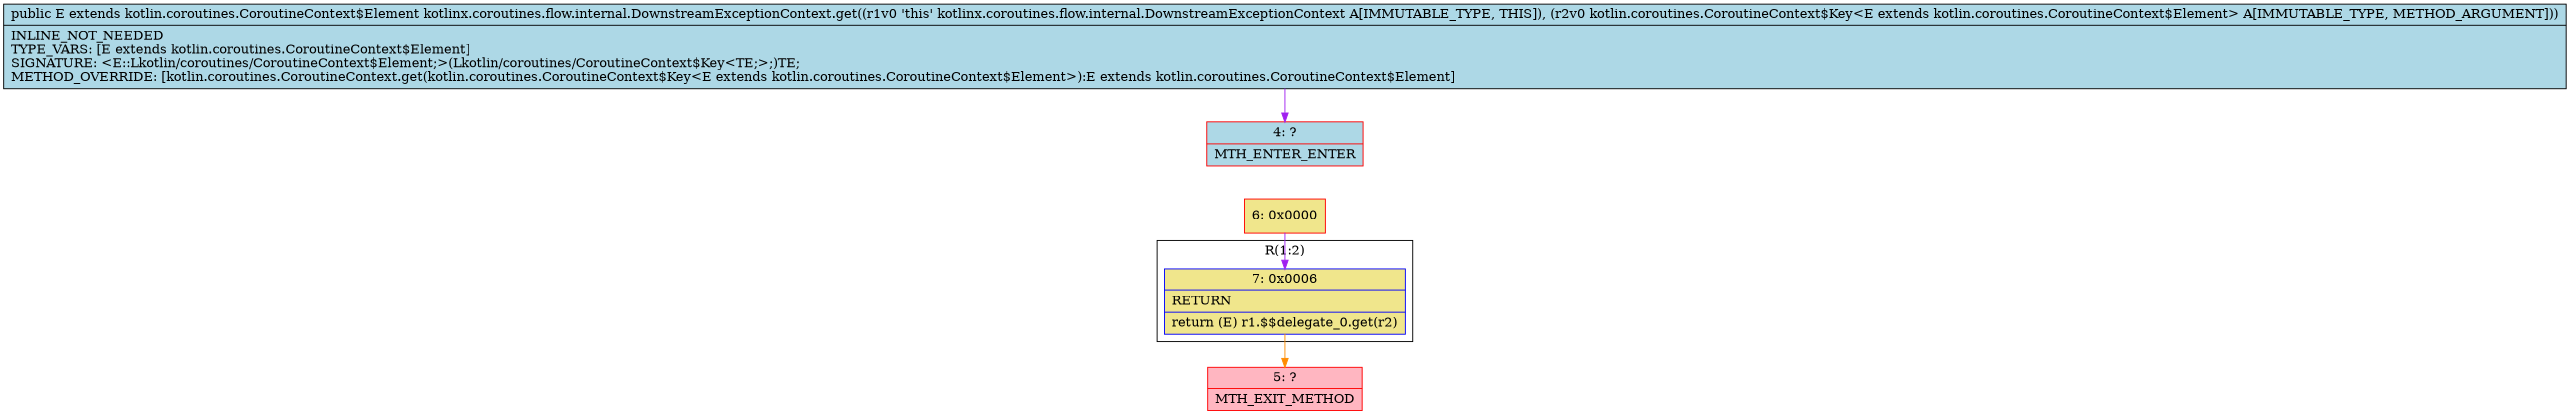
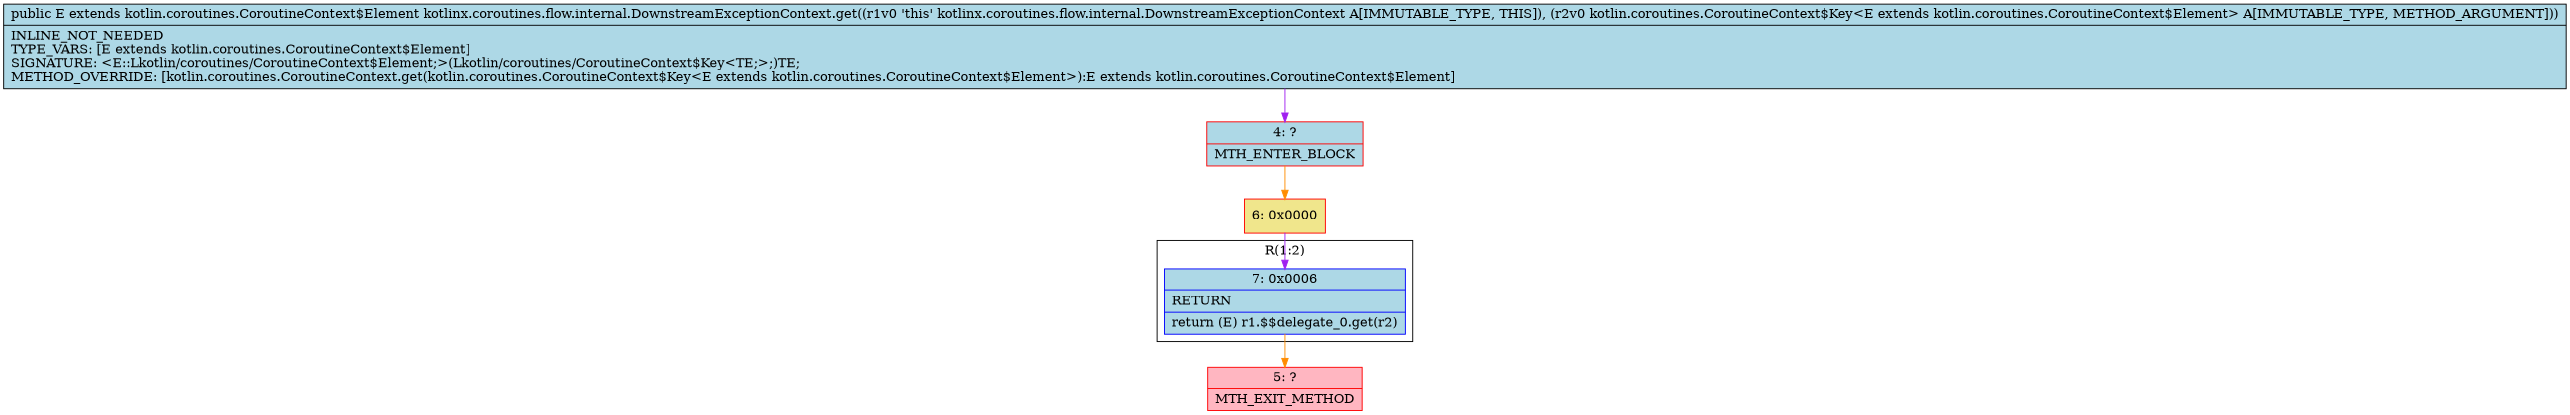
node "4: ?": text "MTH_ENTER_ENTER" -> "MTH_ENTER_BLOCK"
edge "4: ?" -> "6: 0x0000": added
node "7: 0x0006": fillcolor khaki -> lightblue
